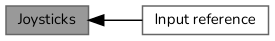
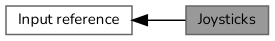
edge "Input reference" -> "Joysticks": reversed
